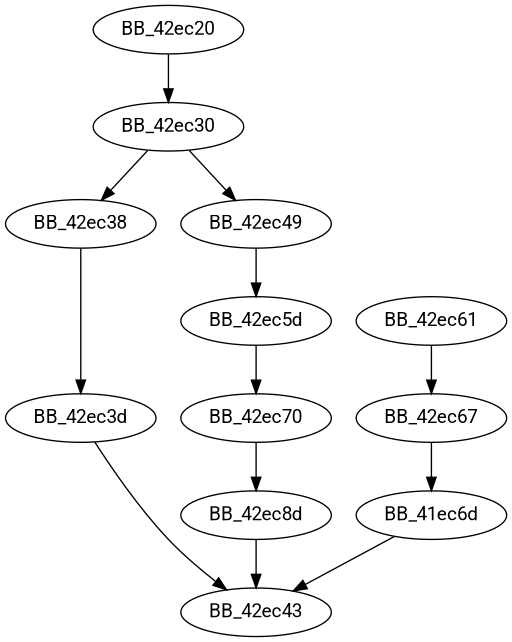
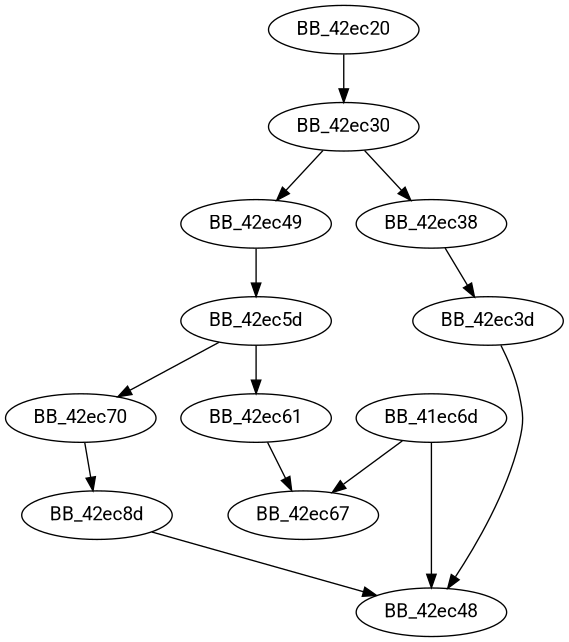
edge "BB_42ec5d" -> "BB_42ec61": added
edge "BB_42ec67" -> "BB_41ec6d": reversed
node "BB_42ec43": label "BB_42ec43" -> "BB_42ec48"
